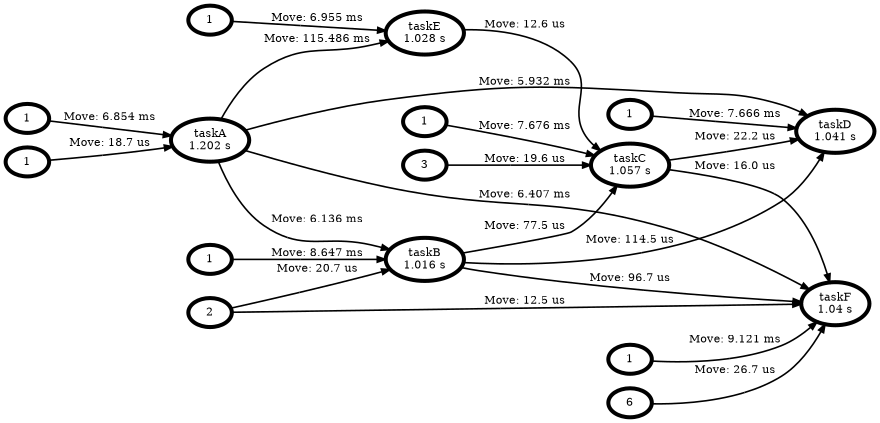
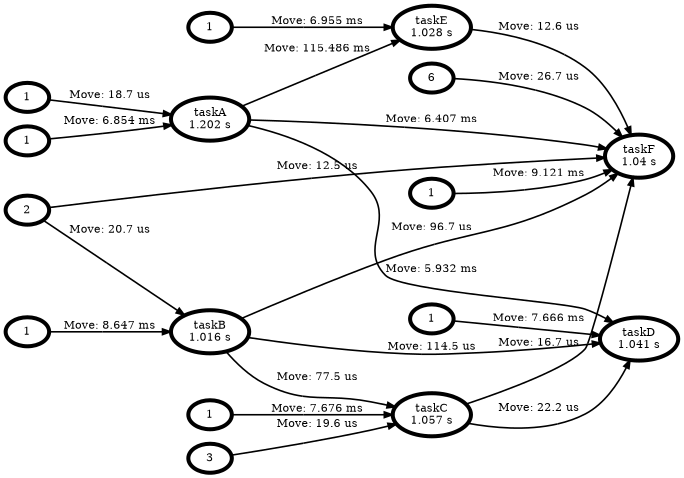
edge "taskE 1.028 s" -> "taskC 1.057 s": now "taskE 1.028 s" -> "taskF 1.04 s"
edge "taskC 1.057 s" -> "taskF 1.04 s": label "Move: 16.0 us" -> "Move: 16.7 us"
edge "taskA 1.202 s" -> "taskB 1.016 s": removed, label "Move: 6.136 ms"
